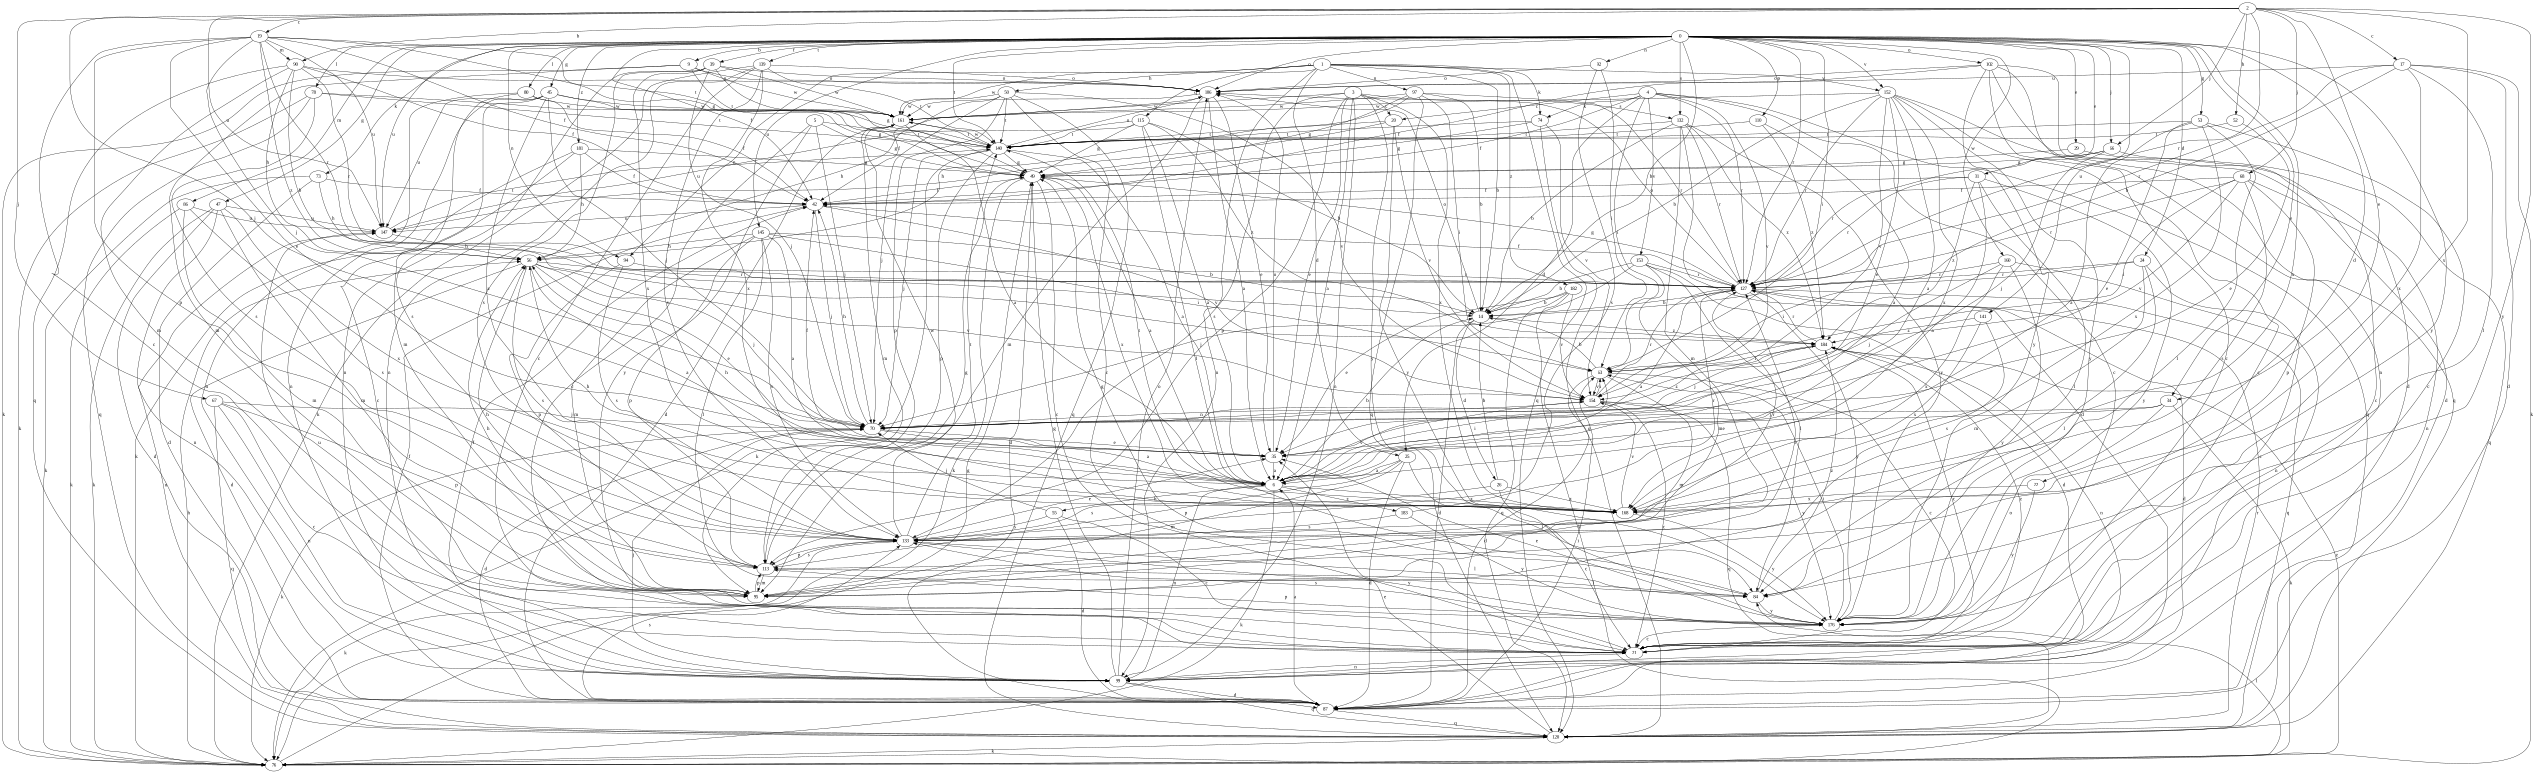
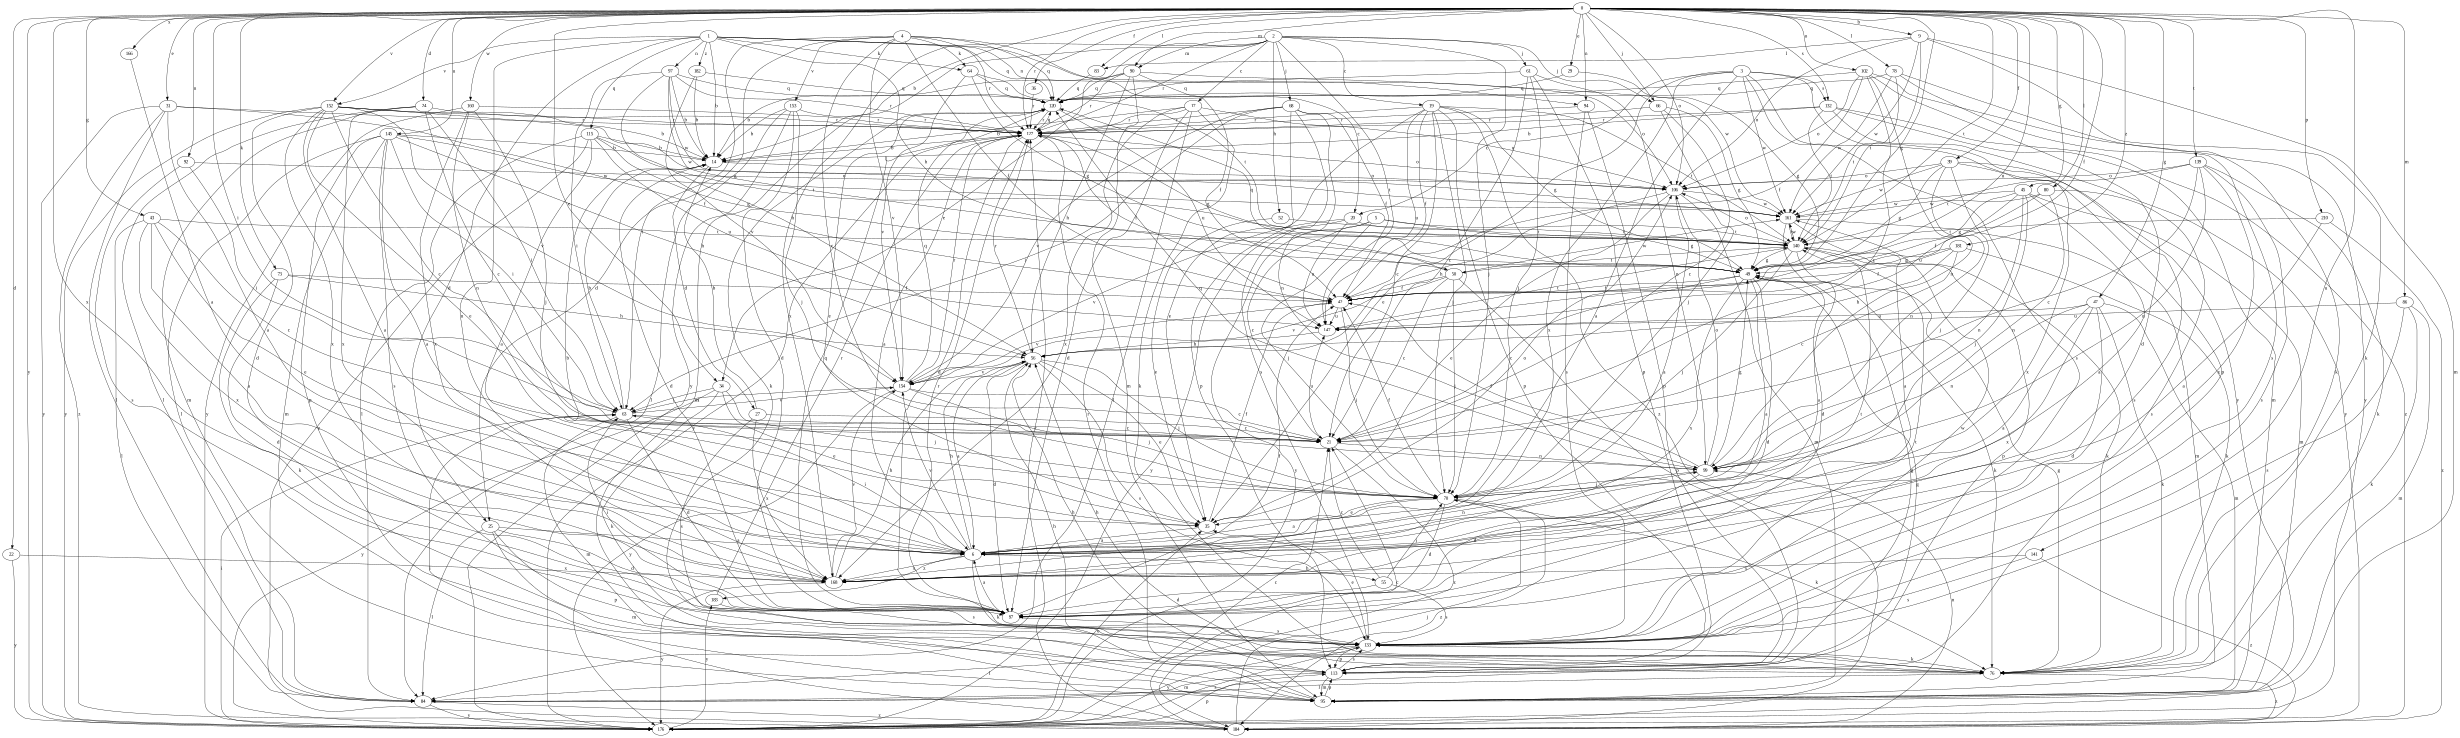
edge "0" -> "49": added, label "g"
edge "2" -> "90": label "b" -> "m"
edge "19" -> "90": now "0" -> "90"
node "166": added
node "83": added
node "36": added
edge "50" -> "140": reversed
edge "2" -> "147": label "u" -> "t"
node "74": label "74" -> "64"
node "110": label "110" -> "210"
node "53": label "53" -> "43"
edge "145" -> "161": added, label "w"
edge "70" -> "42": label "h" -> "f"
edge "14" -> "184": removed, label "z"
edge "182" -> "35": removed, label "e"
edge "1" -> "99": now "1" -> "168"
edge "34" -> "63": added, label "i"
node "67": label "67" -> "61"
edge "154" -> "70": label "n" -> "j"
edge "3" -> "99": removed, label "n"
edge "24" -> "168": added, label "x"
node "26": label "26" -> "27"
edge "34" -> "176": label "o" -> "y"
edge "47" -> "6": added, label "a"
edge "113" -> "84": label "l" -> "m"
edge "183" -> "176": reversed
edge "132" -> "87": removed, label "d"
edge "182" -> "76": removed, label "k"
